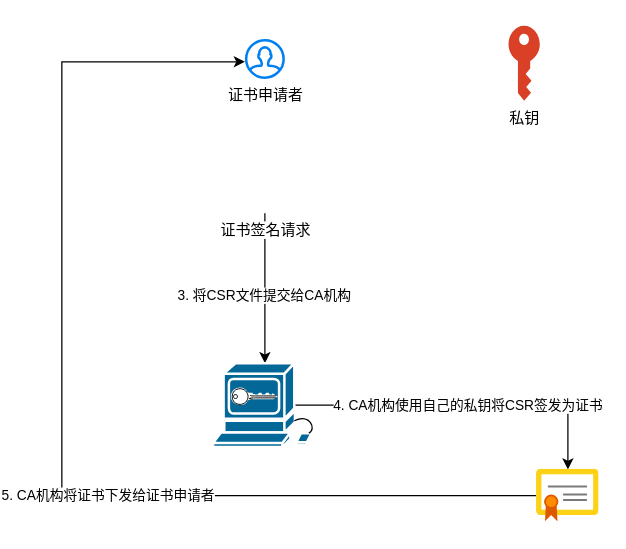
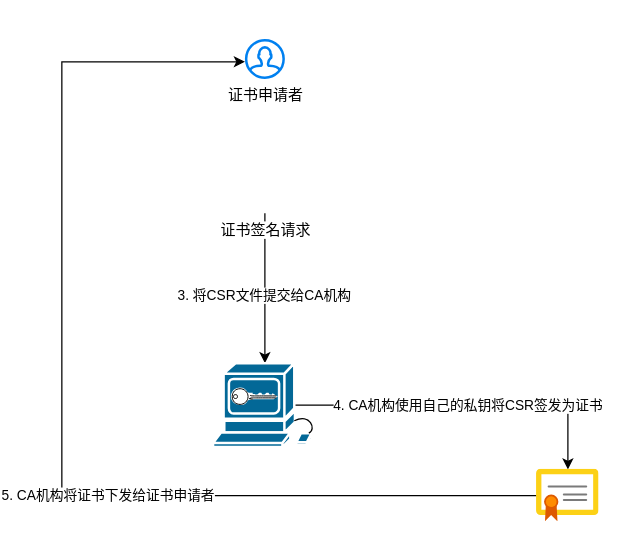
node "私钥": removed
